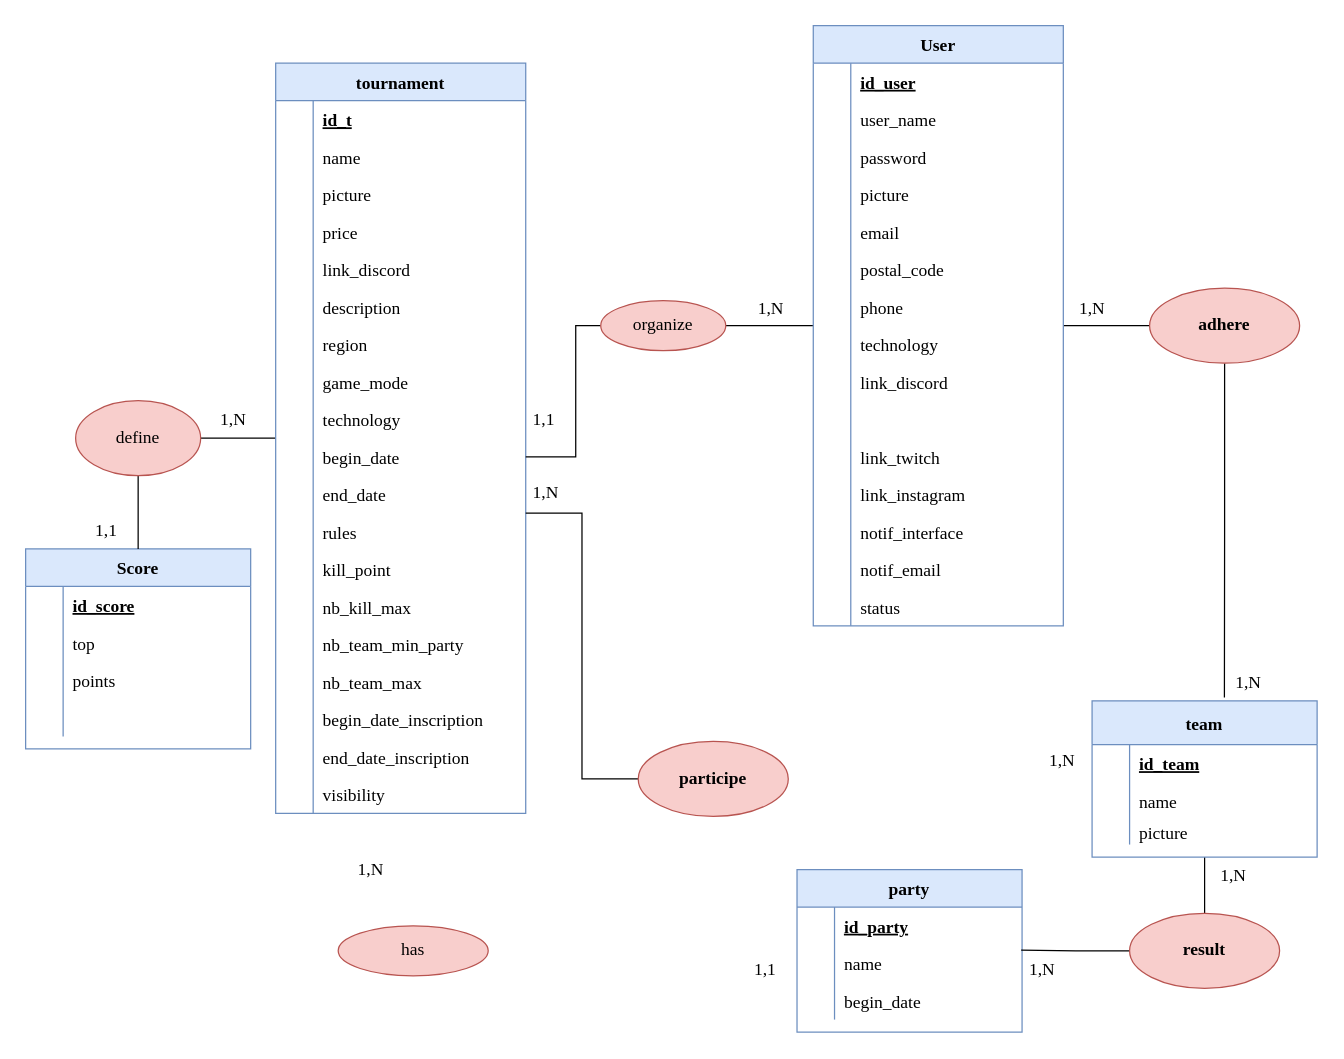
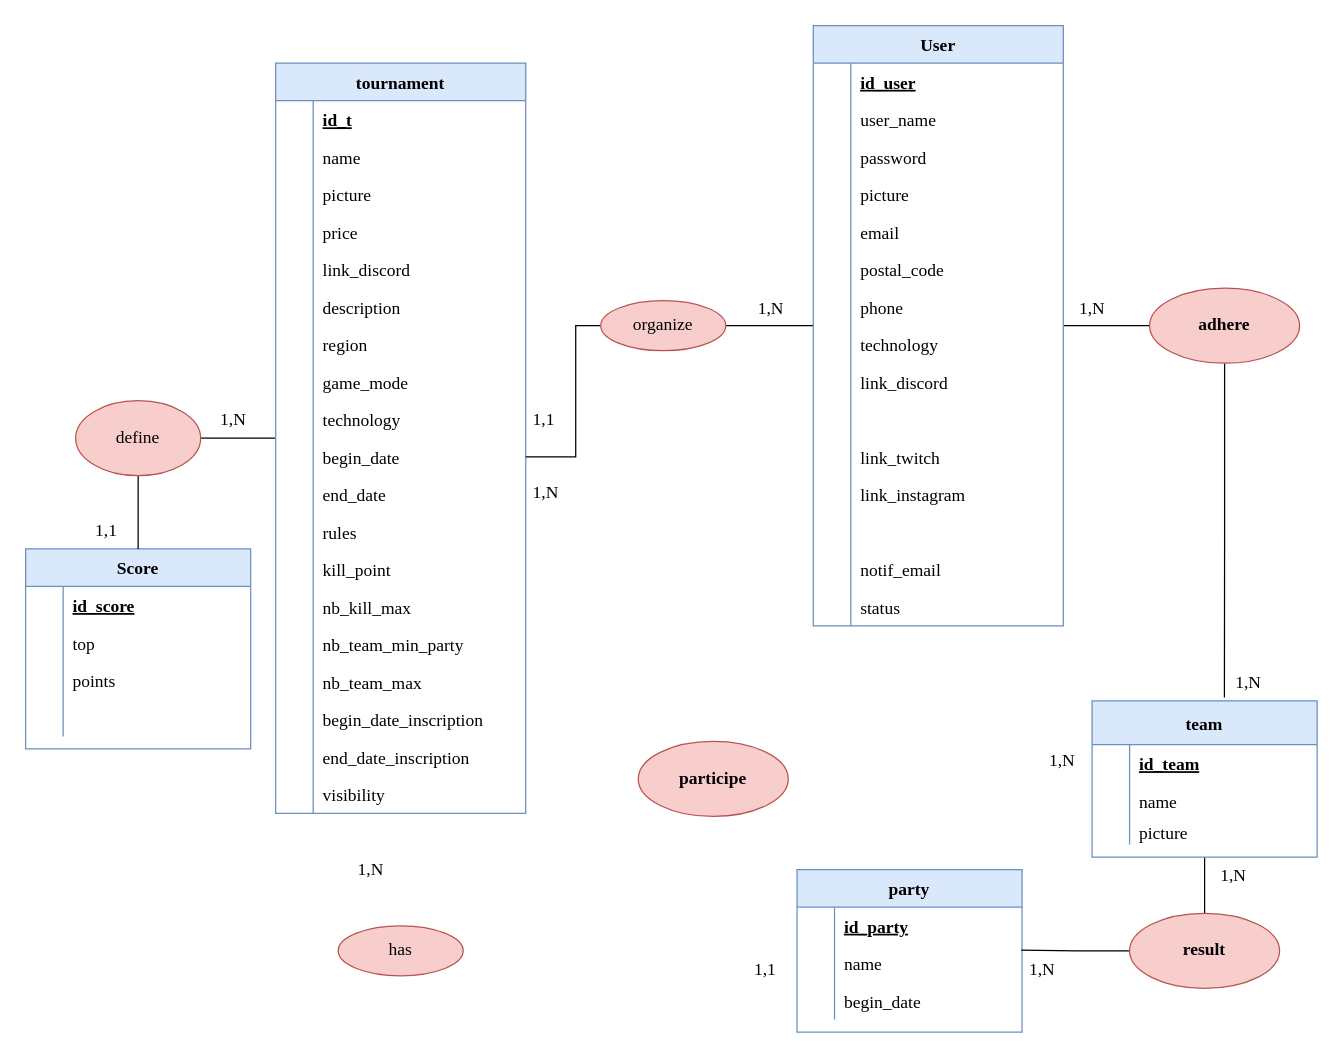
node "notif_interface": removed
edge "tournament" -- "participe": removed
node "has": size 150x50 -> 125x50
